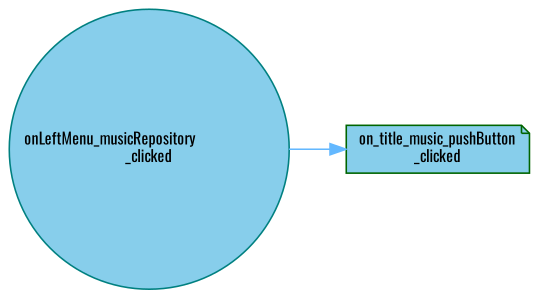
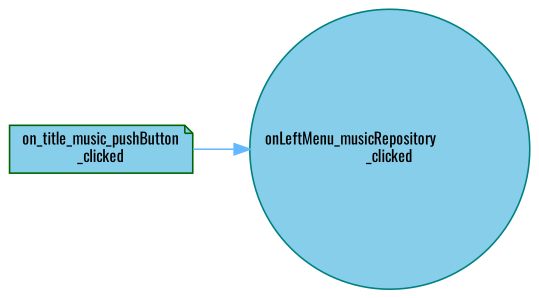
edge "onLeftMenu_musicRepository _clicked" -> "on_title_music_pushButton _clicked": reversed
